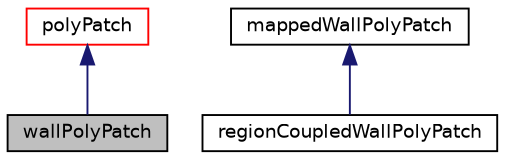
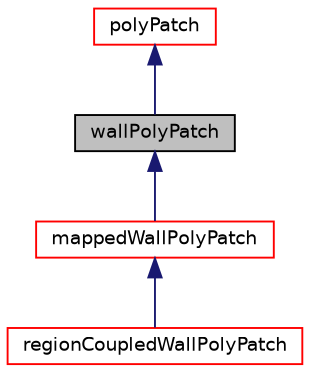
node "mappedWallPolyPatch": color black -> red
node "regionCoupledWallPolyPatch": color black -> red
edge "mappedWallPolyPatch" -> "wallPolyPatch": added
